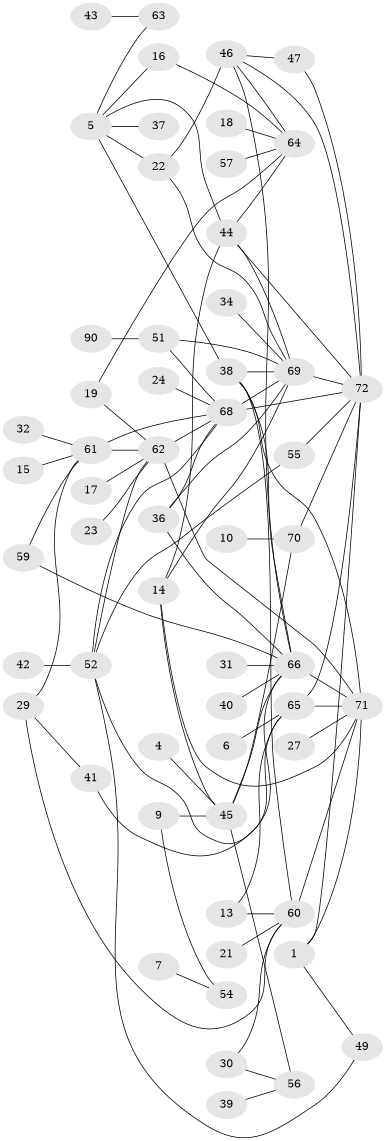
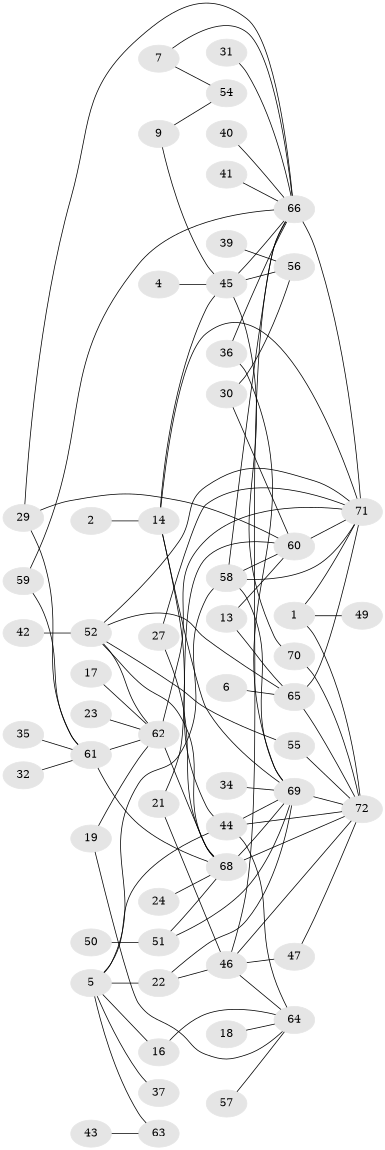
edge "7" -- "66": added
node "90": label "90" -> "50"
node "38": label "38" -> "58"
edge "68" -- "36": now "68" -- "27"
node "15": label "15" -> "35"
node "2": added
node "10": removed
edge "29" -- "41": now "29" -- "66"
edge "21" -- "46": added
edge "52" -- "49": now "52" -- "71"
